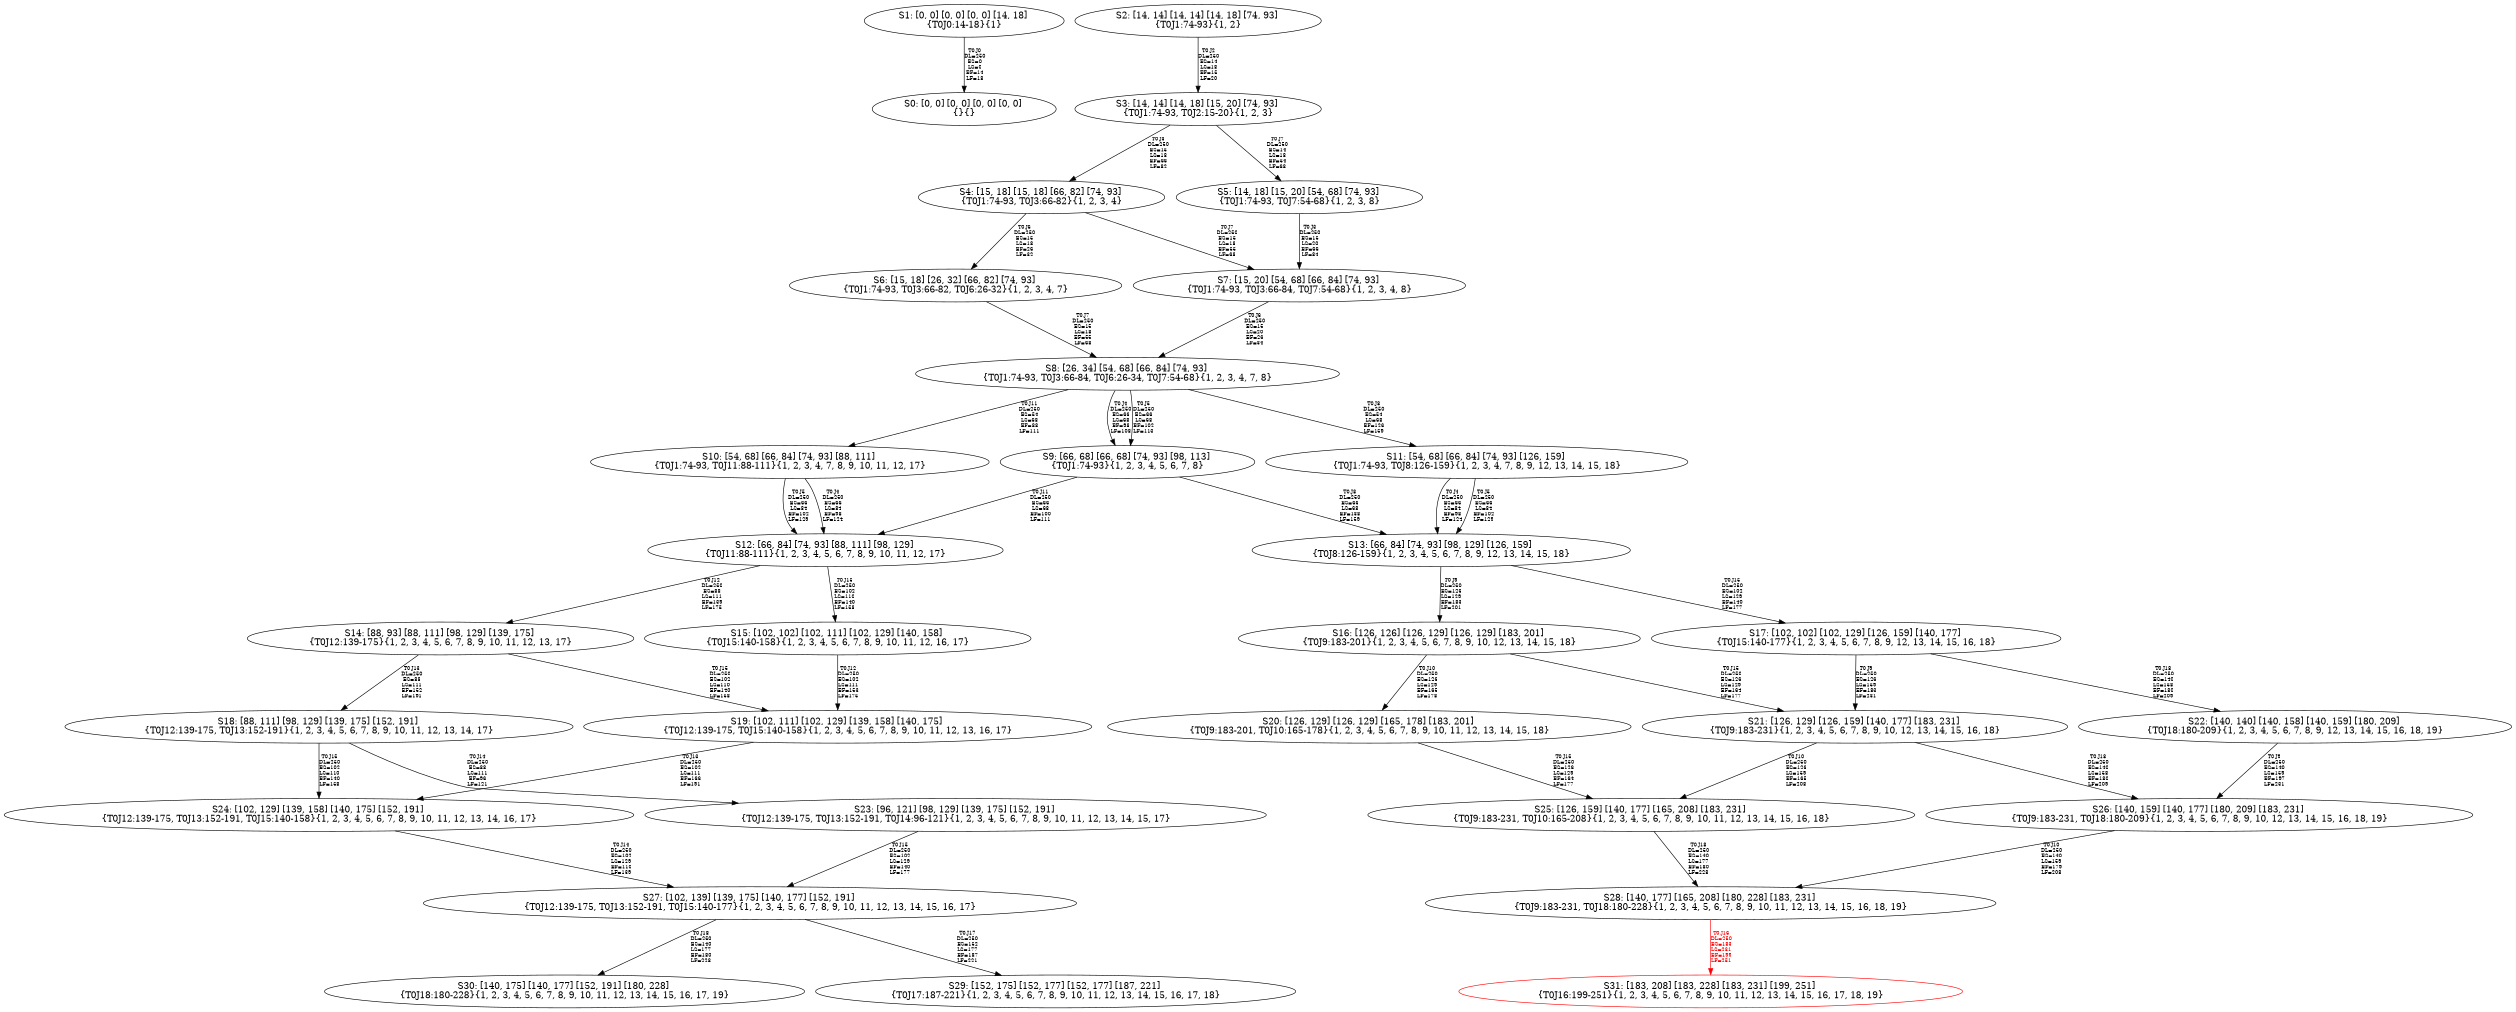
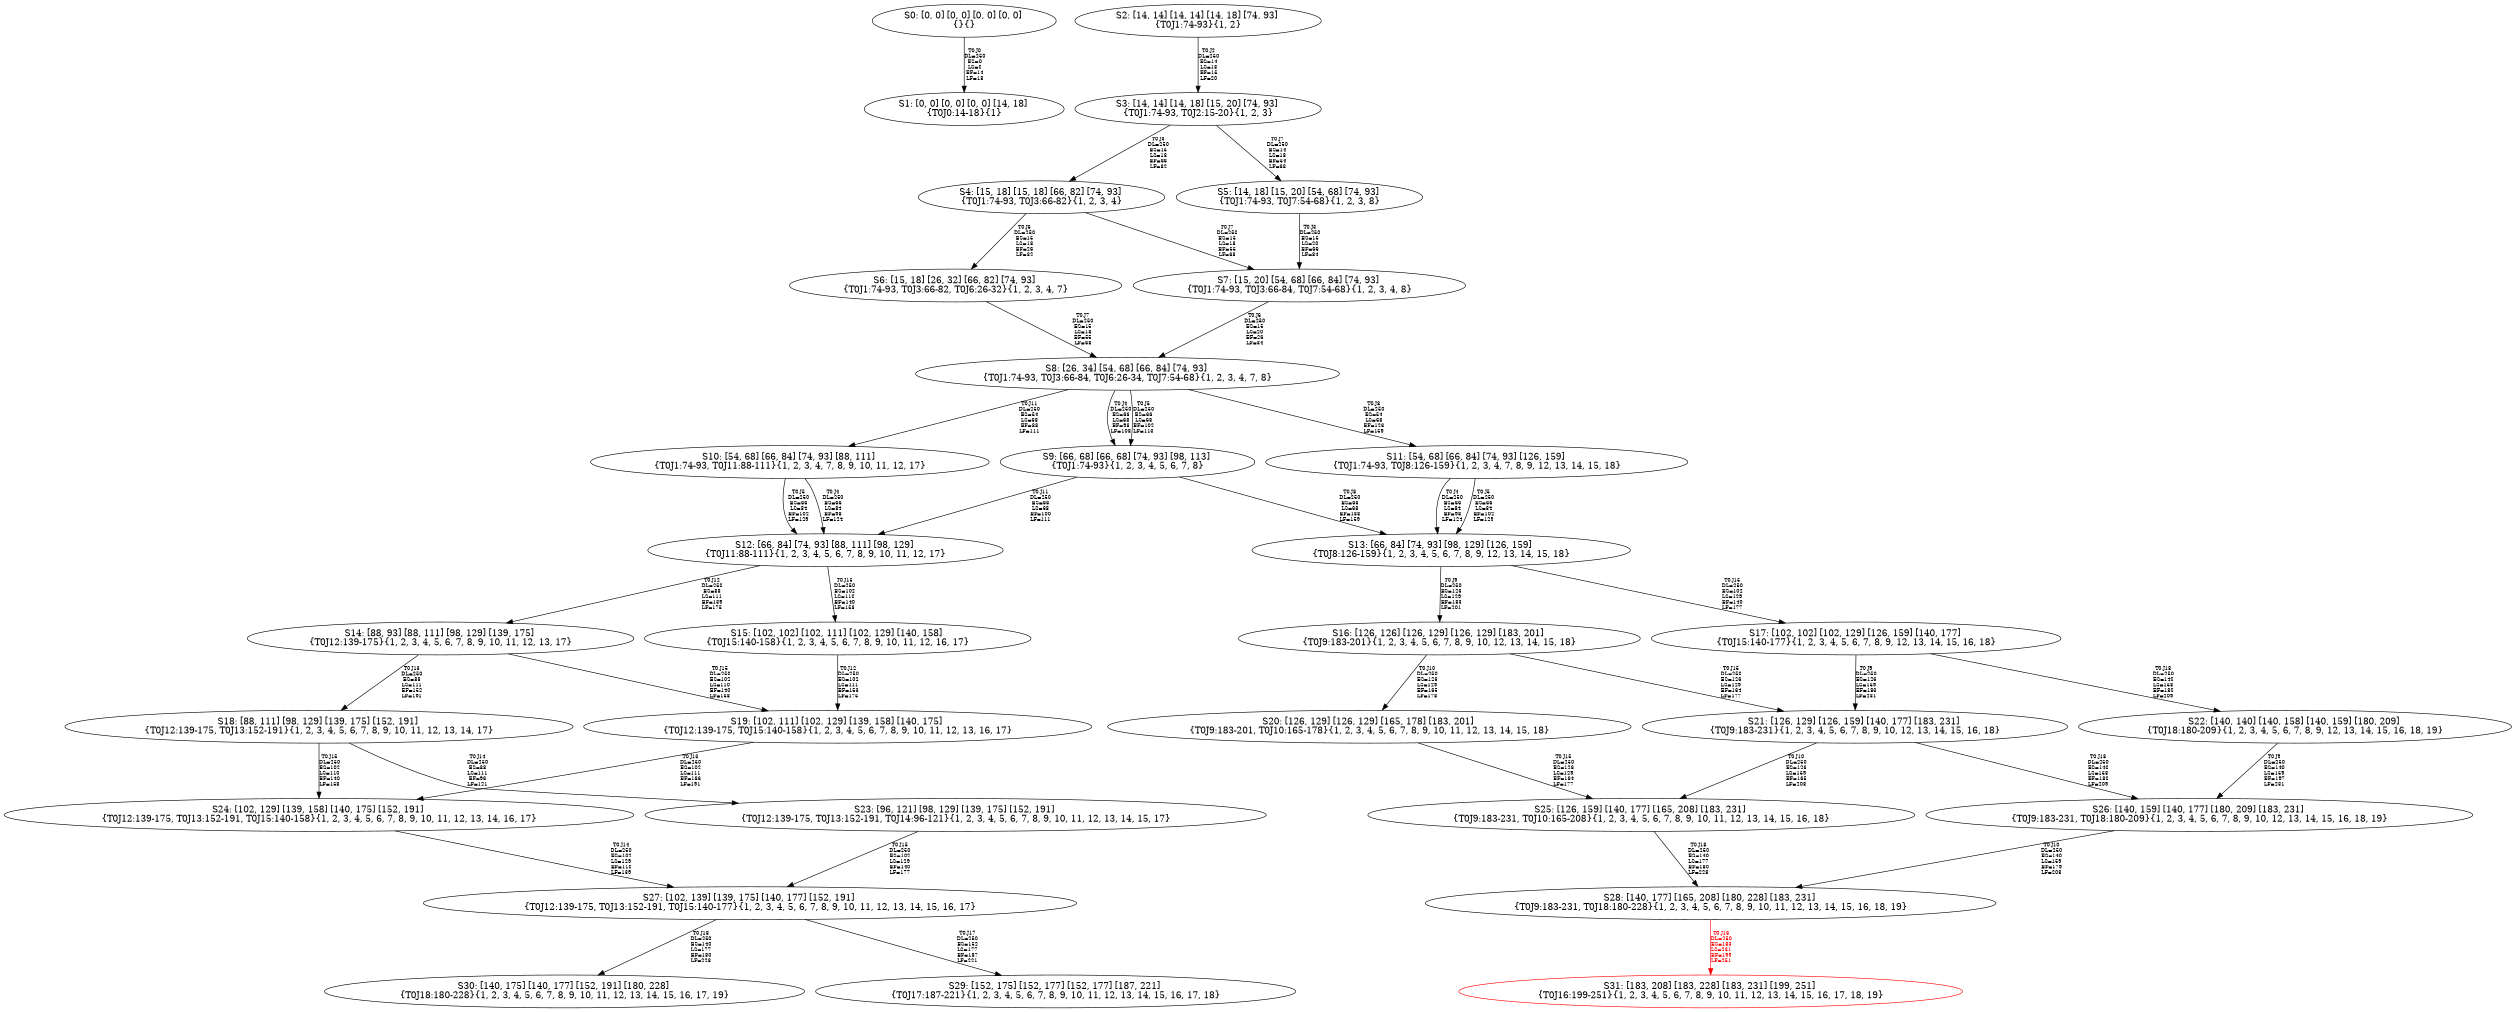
edge "S1: [0, 0] [0, 0] [0, 0] [14, 18] {T0J0:14-18}{1}" -> "S0: [0, 0] [0, 0] [0, 0] [0, 0] {}{}": reversed
